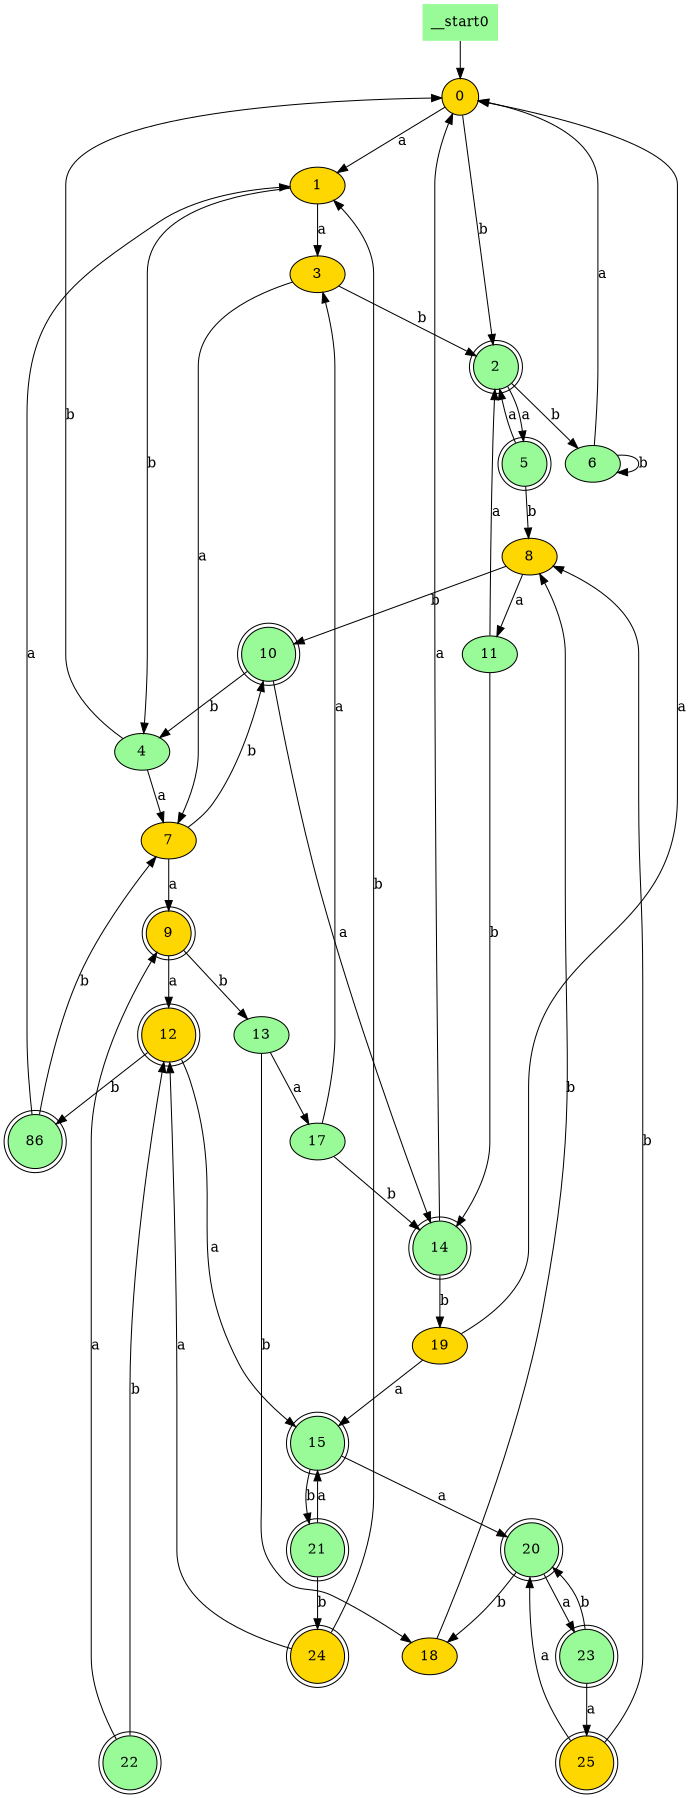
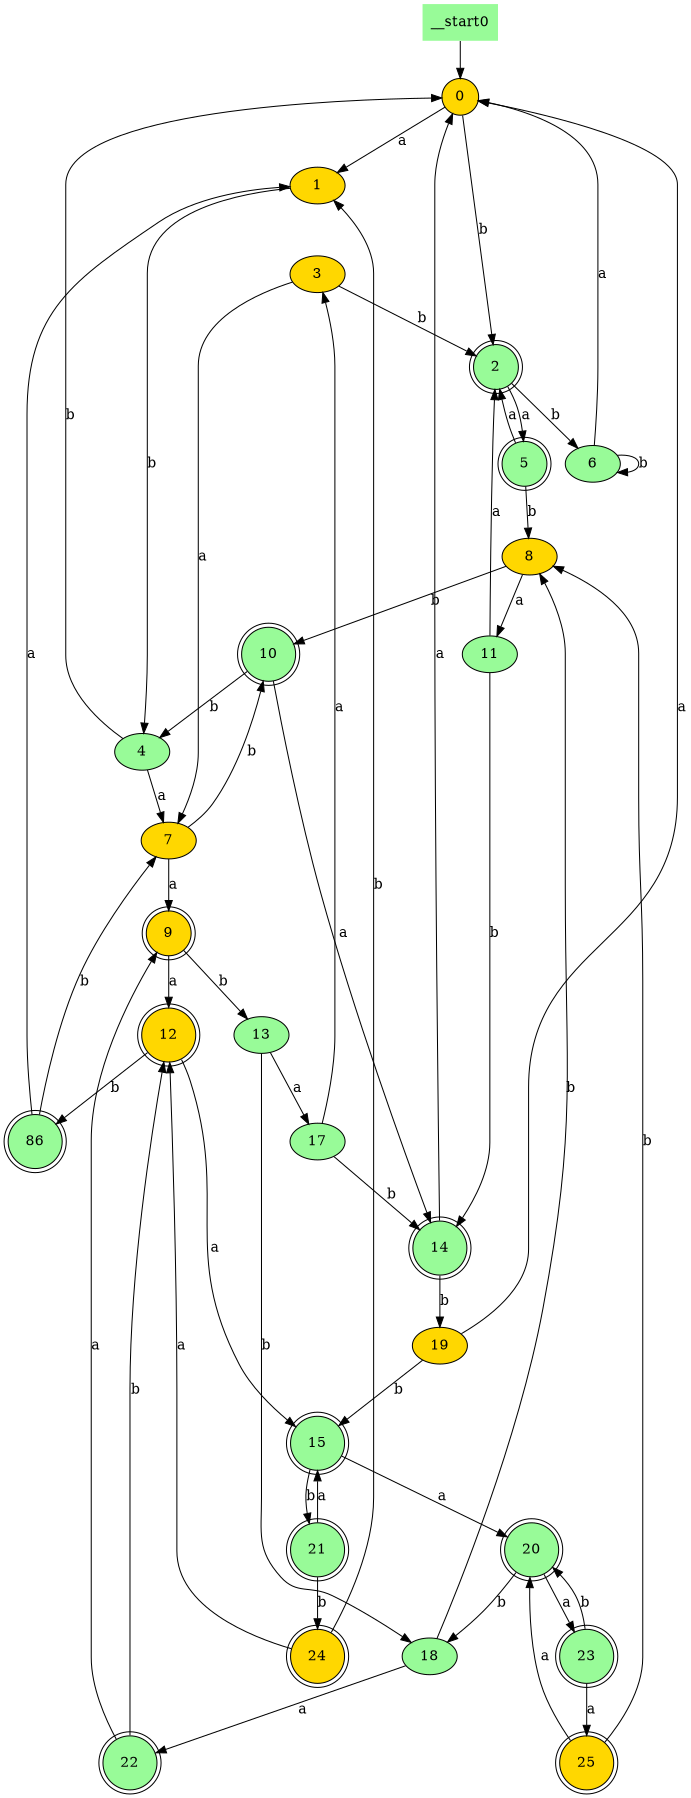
edge "1" -> "3": removed, label "a"
edge "19" -> "15": label "a" -> "b"
node "18": fillcolor gold -> palegreen
edge "18" -> "22": added, label "a"
